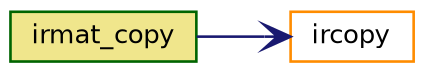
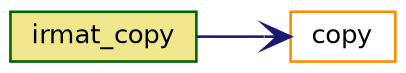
node "ircopy": label "ircopy" -> "copy"
